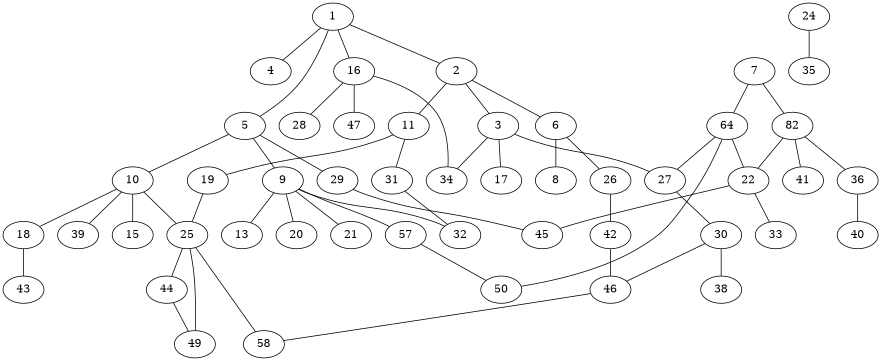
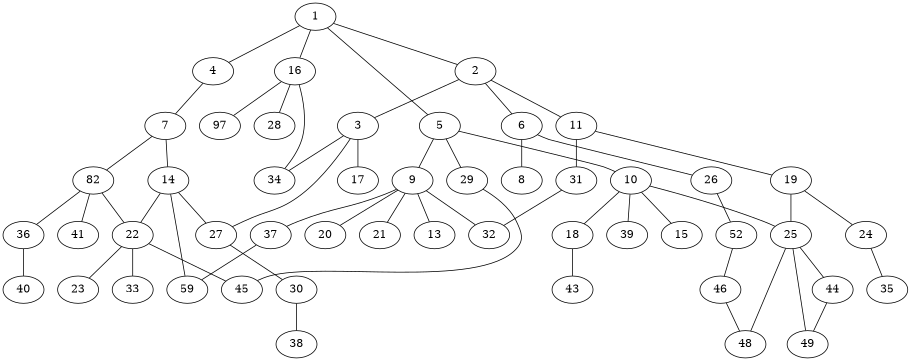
edge "4" -- "7": added
node "47": label "47" -> "97"
node "64": label "64" -> "14"
edge "19" -- "24": added
node "57": label "57" -> "37"
node "42": label "42" -> "52"
edge "30" -- "46": removed
node "23": added
node "50": label "50" -> "59"
node "58": label "58" -> "48"
